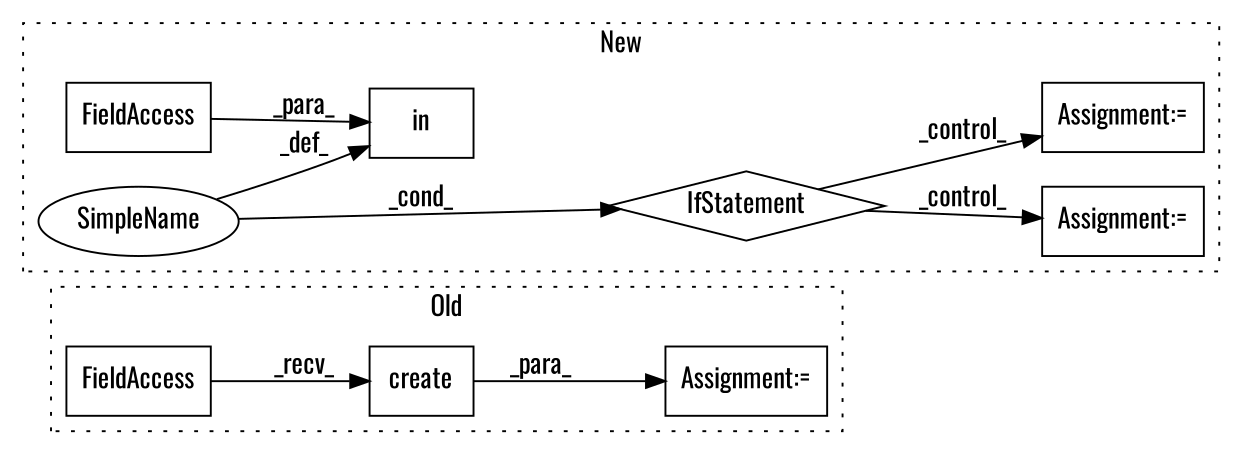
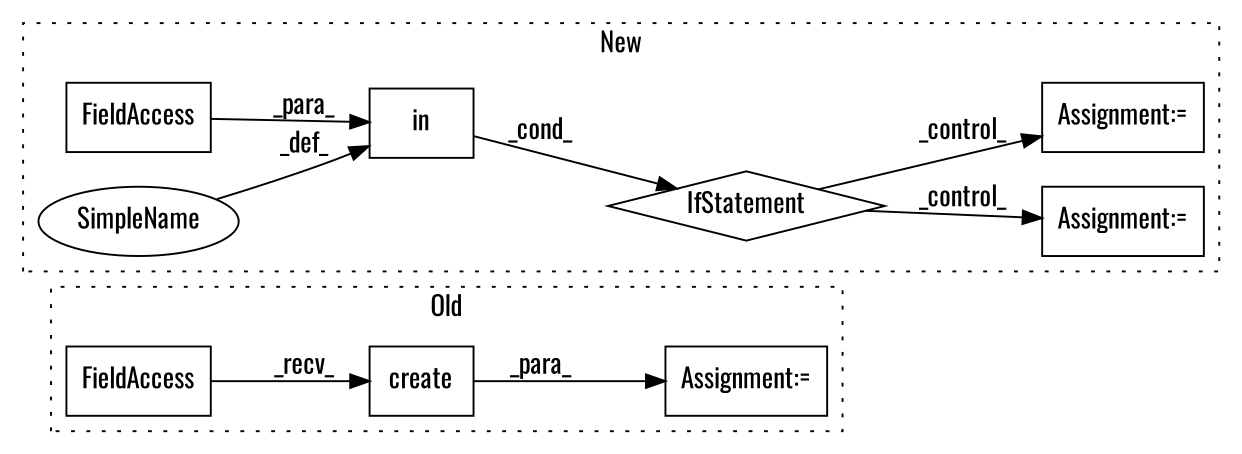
edge "SimpleName" -> "IfStatement": now "in" -> "IfStatement"
